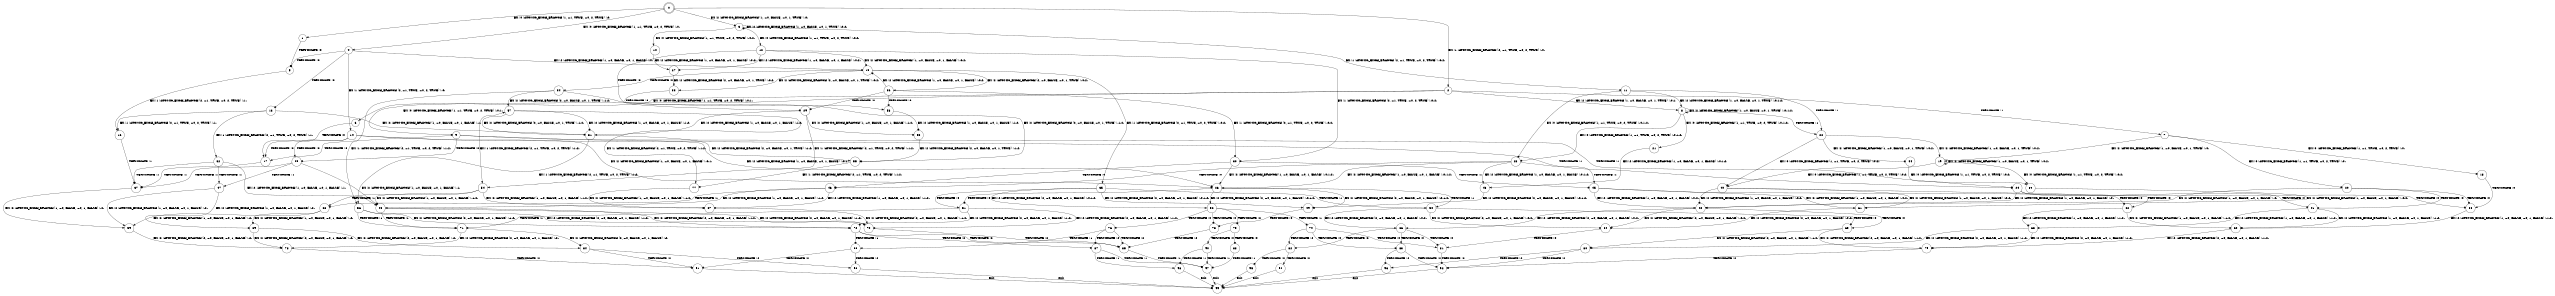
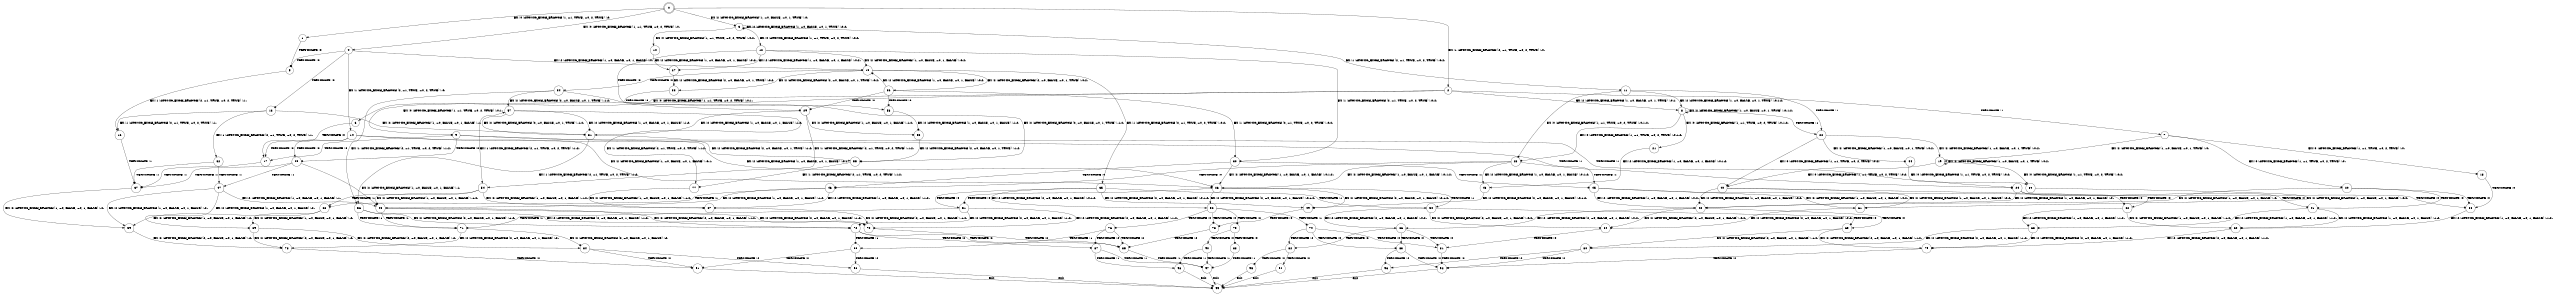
edge "32" -> "48": now "47" -> "48"
